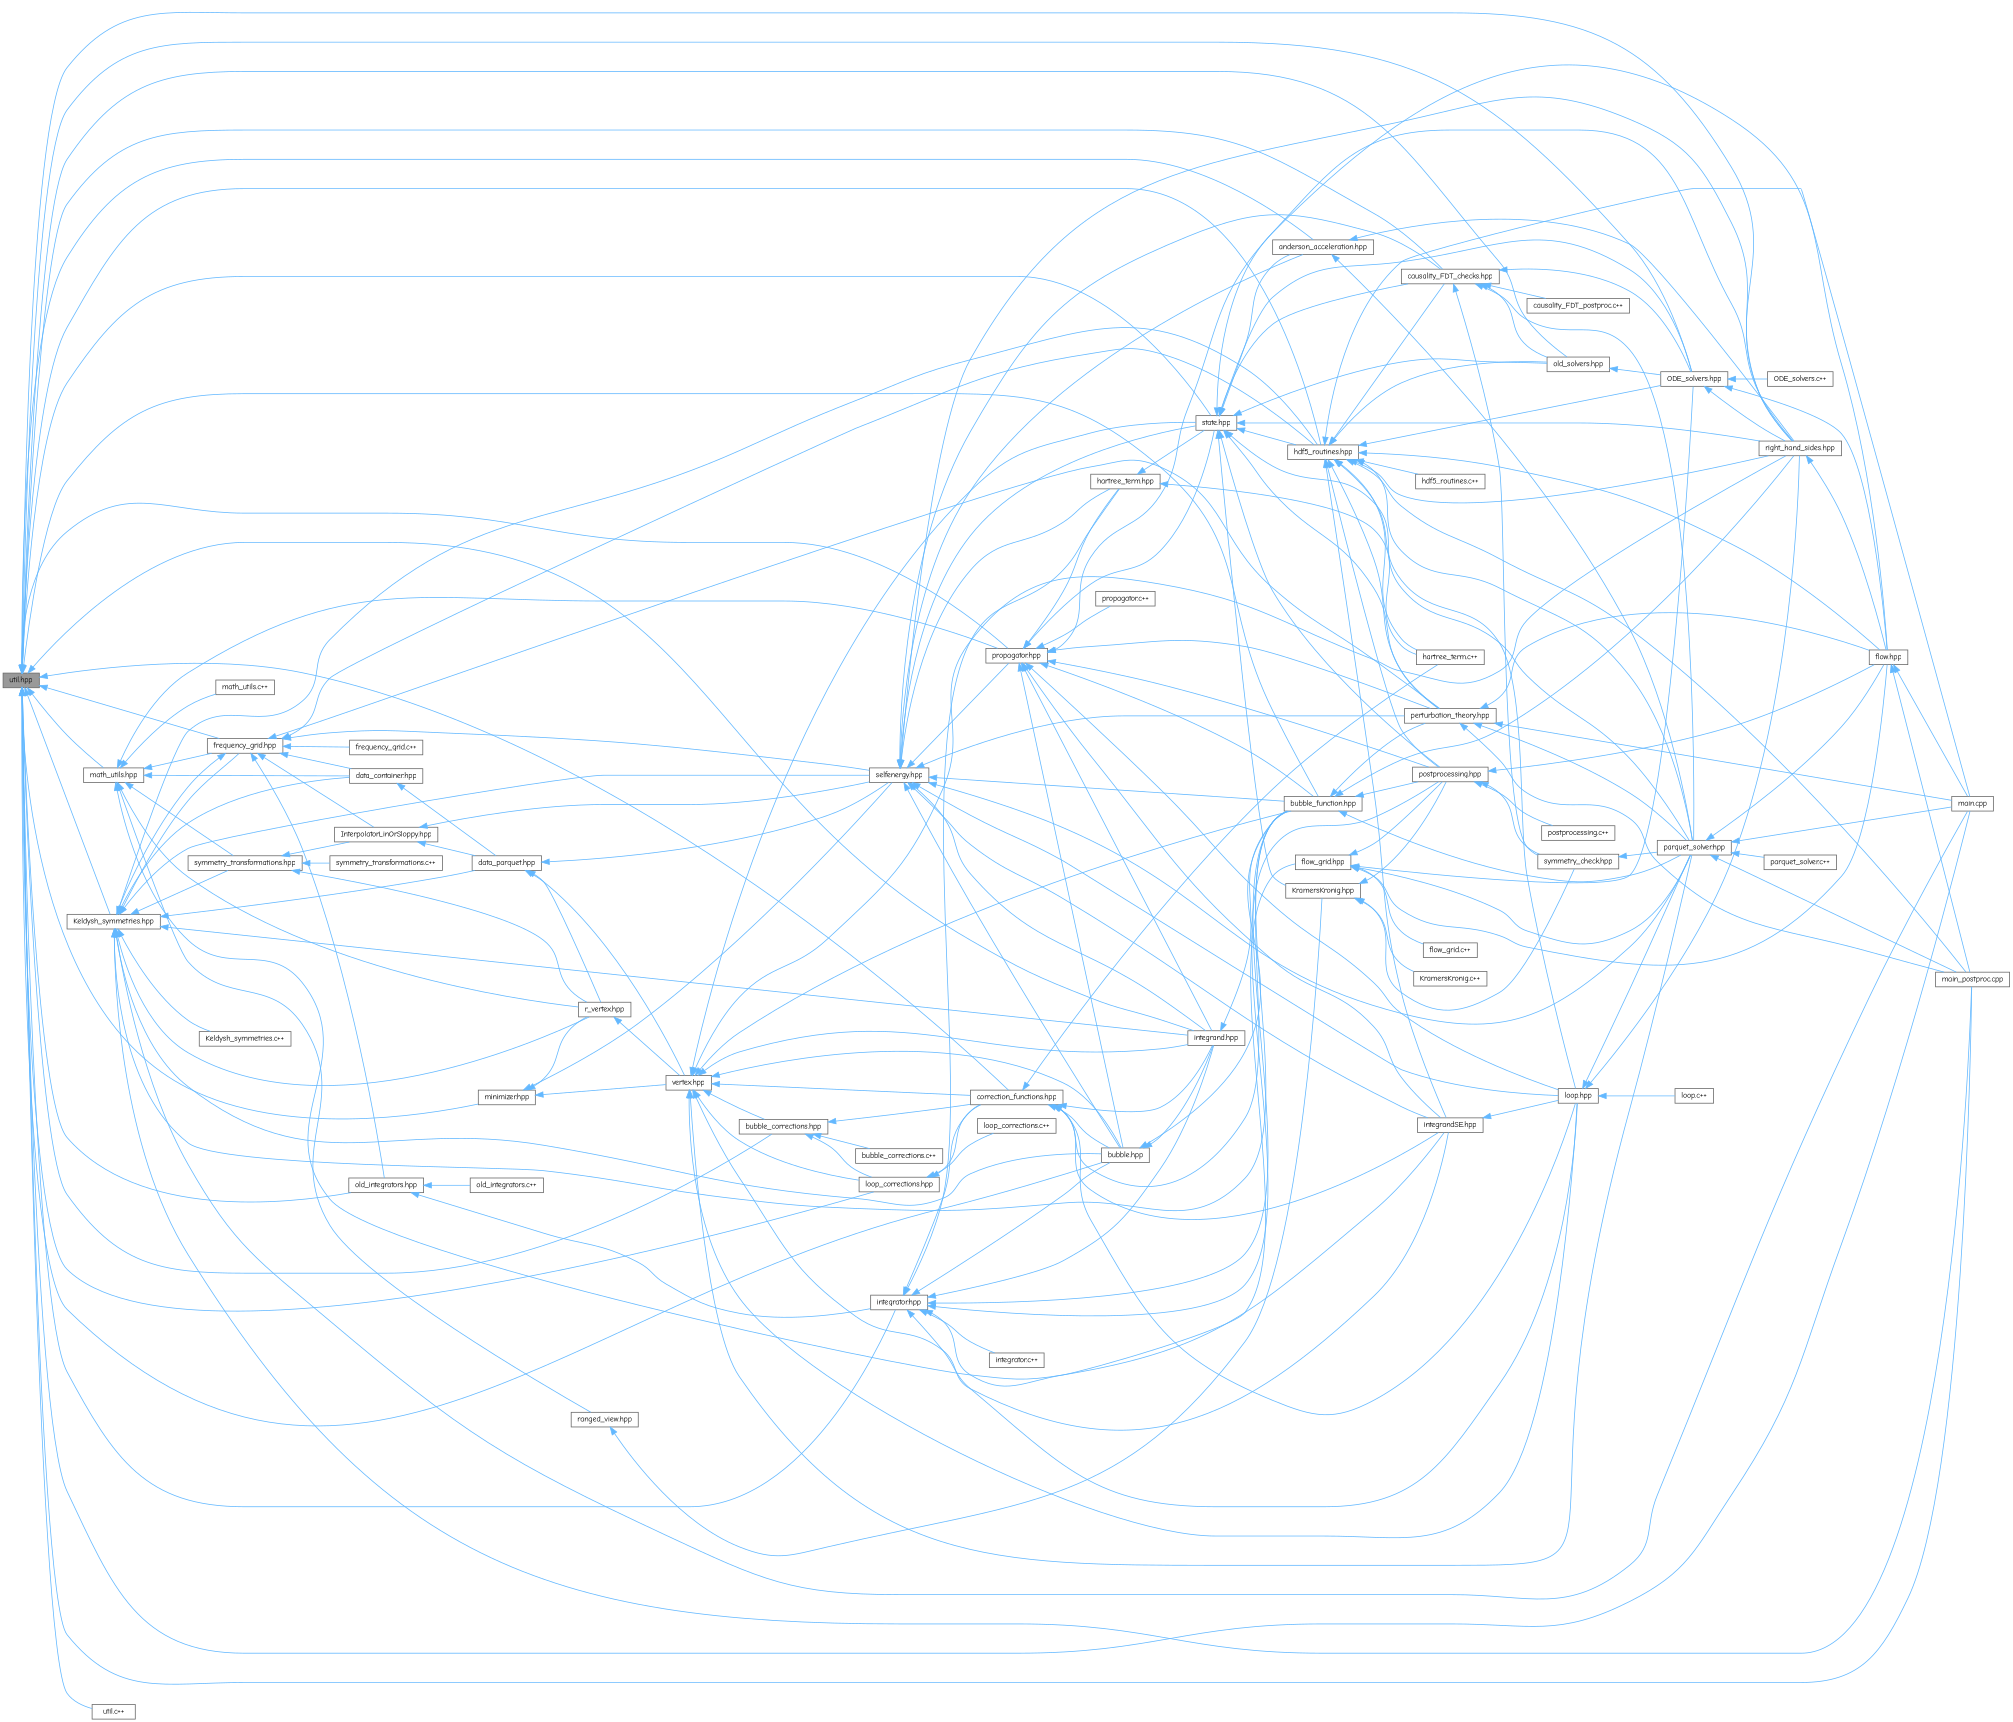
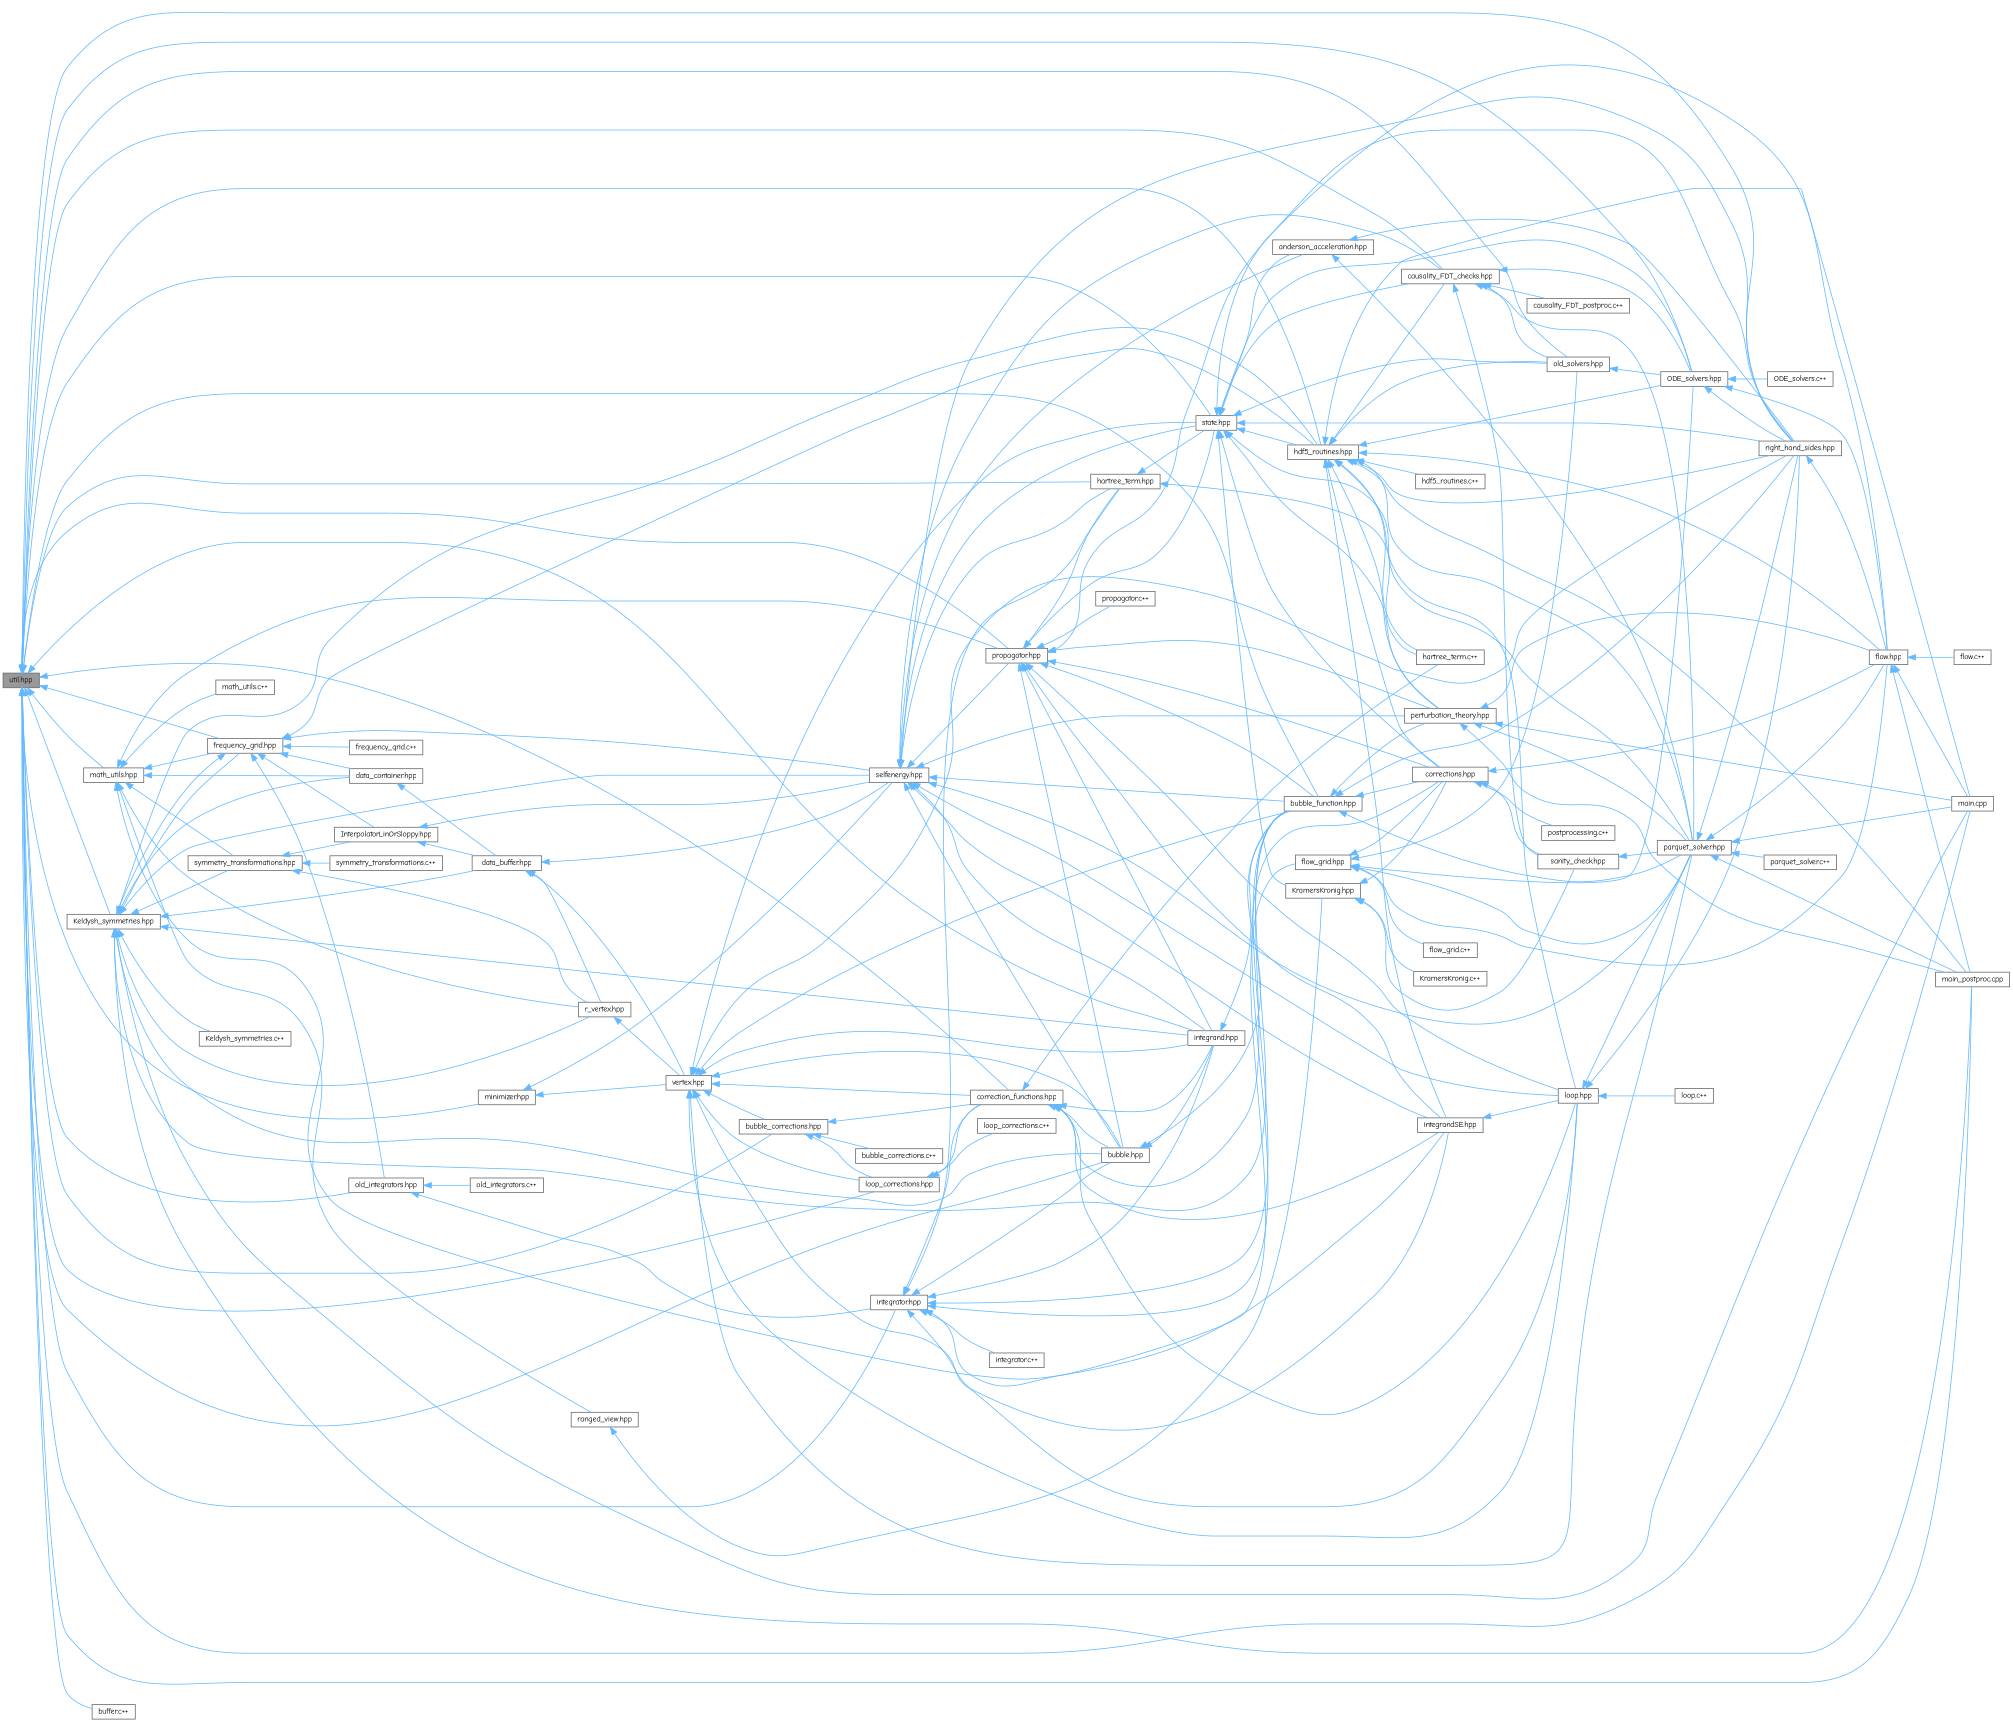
edge "anderson_acceleration.hpp" -> "util.hpp": now "hartree_term.hpp" -> "util.hpp"
edge "perturbation_theory.hpp" -> "frequency_grid.hpp": removed
edge "right_hand_sides.hpp" -> "parquet_solver.hpp": added
node "flow.c++": added
edge "old_solvers.hpp" -> "flow_grid.hpp": added
node "postprocessing.hpp": label "postprocessing.hpp" -> "corrections.hpp"
node "symmetry_check.hpp": label "symmetry_check.hpp" -> "sanity_check.hpp"
node "data_parquet.hpp": label "data_parquet.hpp" -> "data_buffer.hpp"
edge "r_vertex.hpp" -> "minimizer.hpp": removed
node "util.c++": label "util.c++" -> "buffer.c++"
